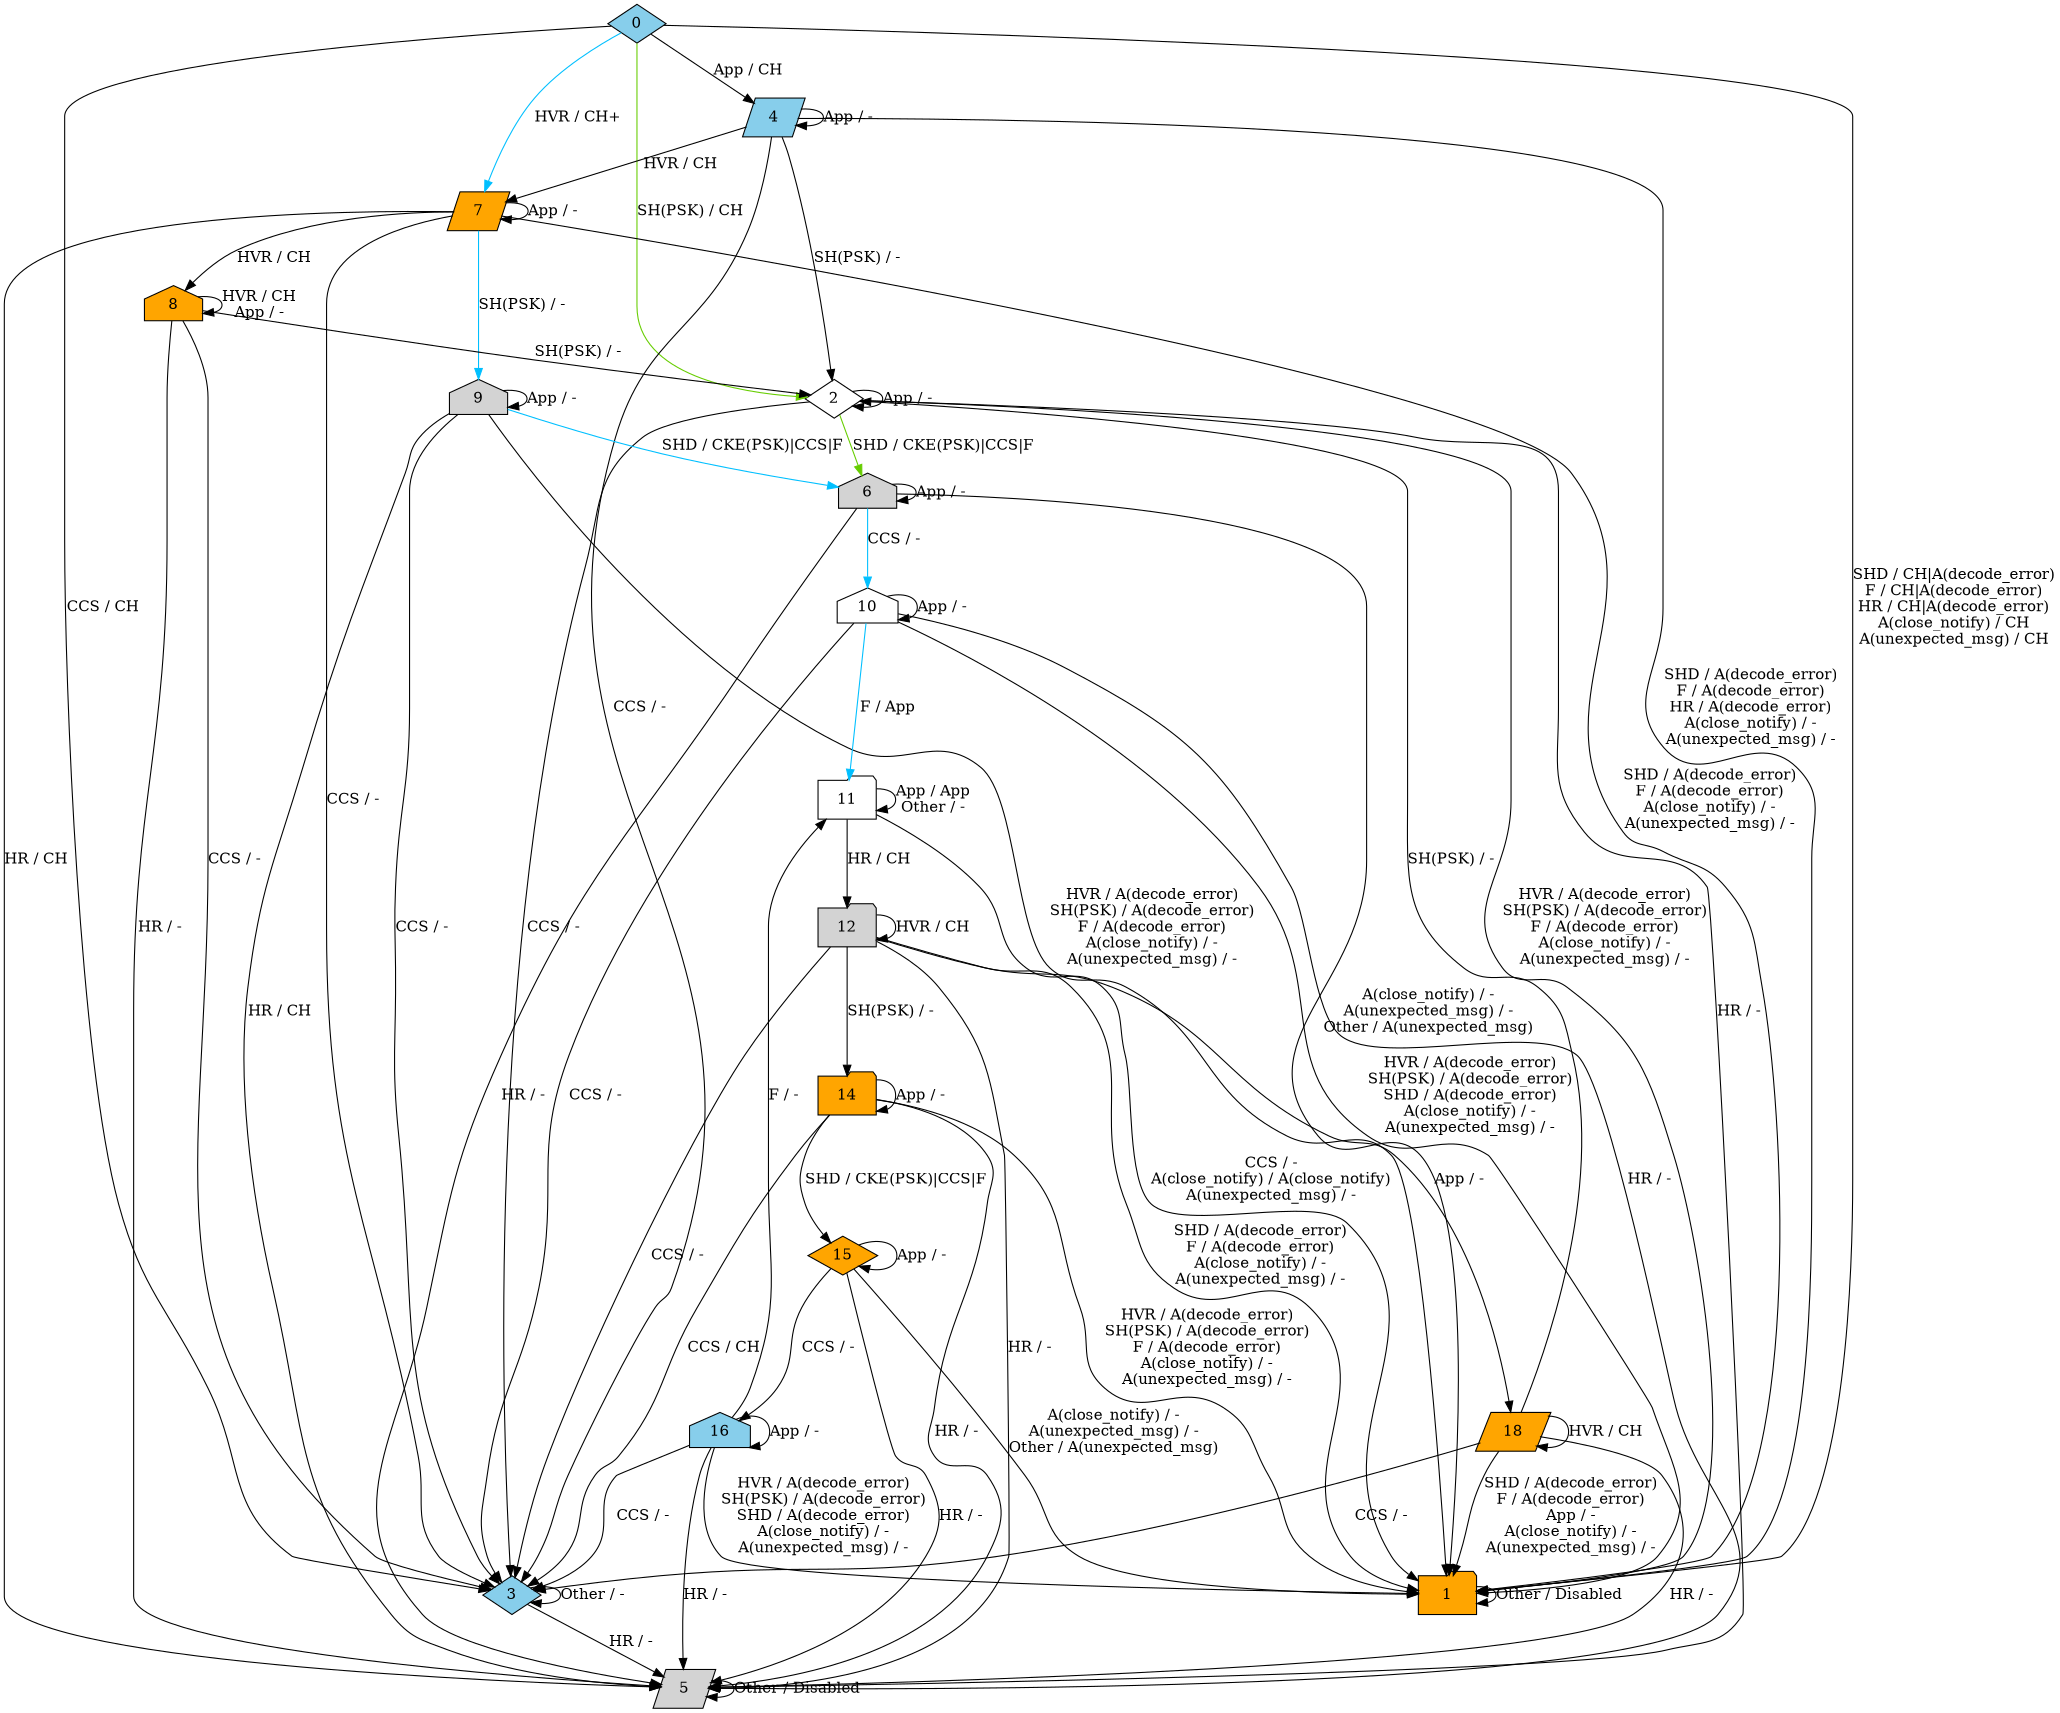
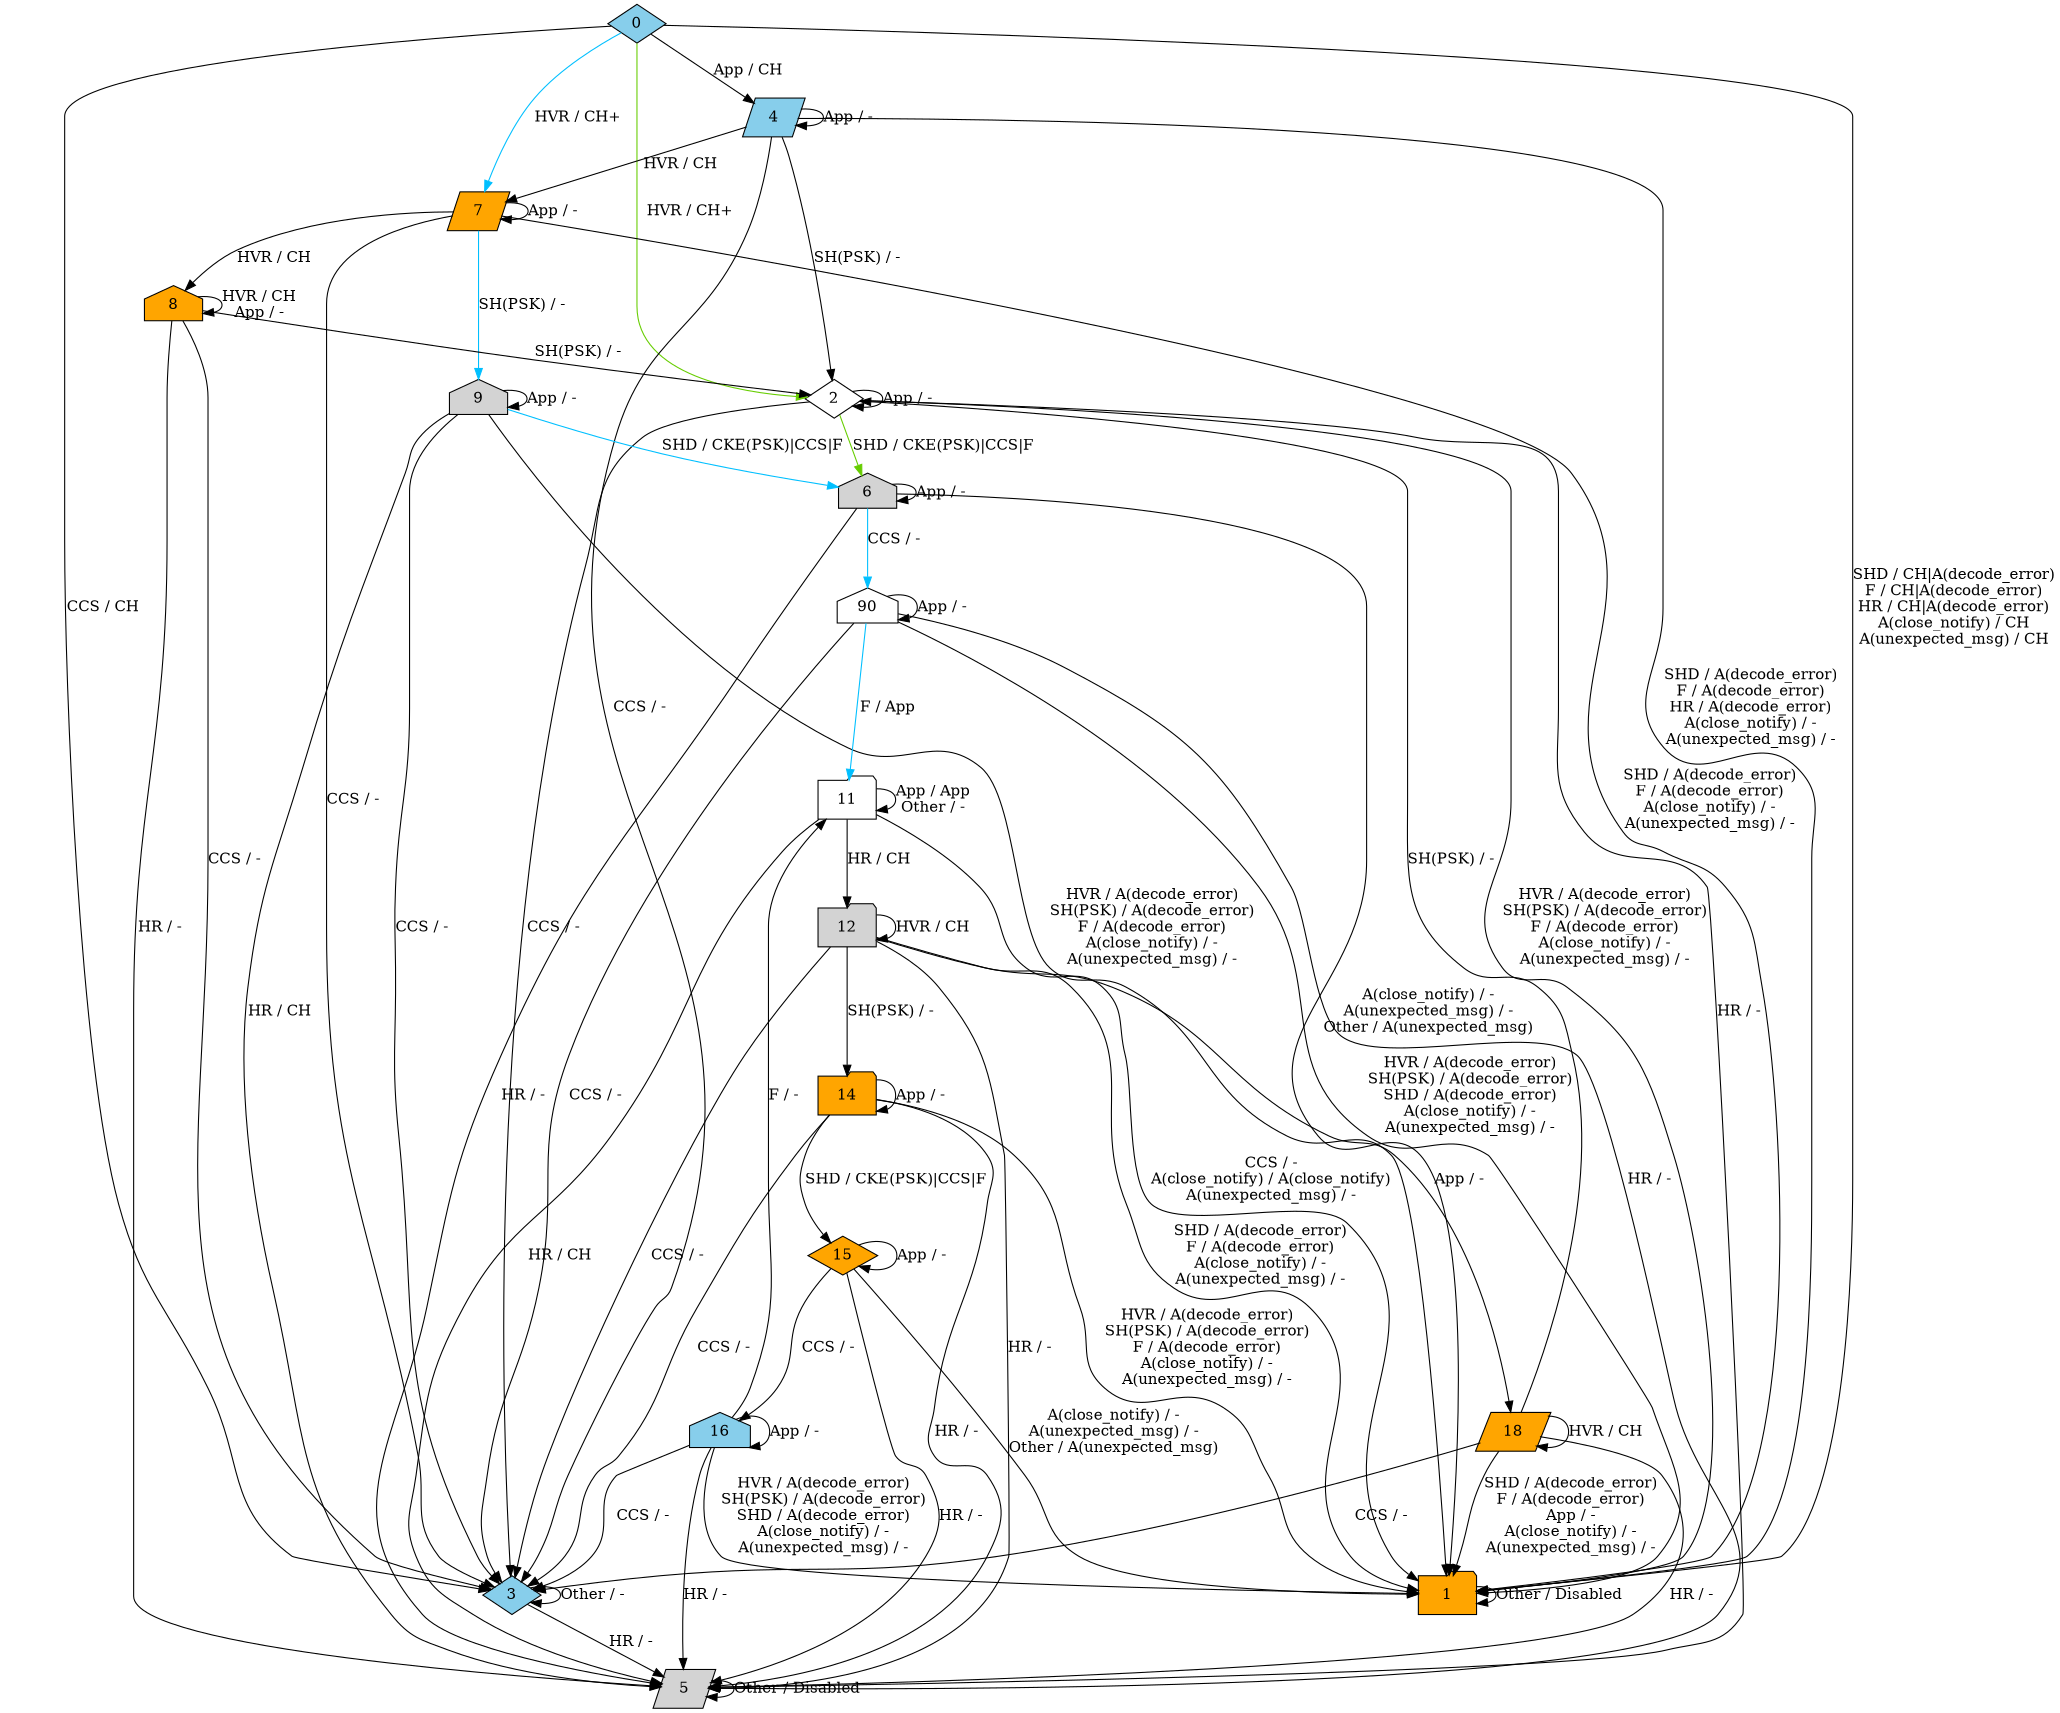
edge "0" -> "2": label "SH(PSK) / CH" -> "HVR / CH+"
node "10": label "10" -> "90"
edge "7" -> "5": now "11" -> "5"
edge "14" -> "3": label "CCS / CH" -> "CCS / -"
